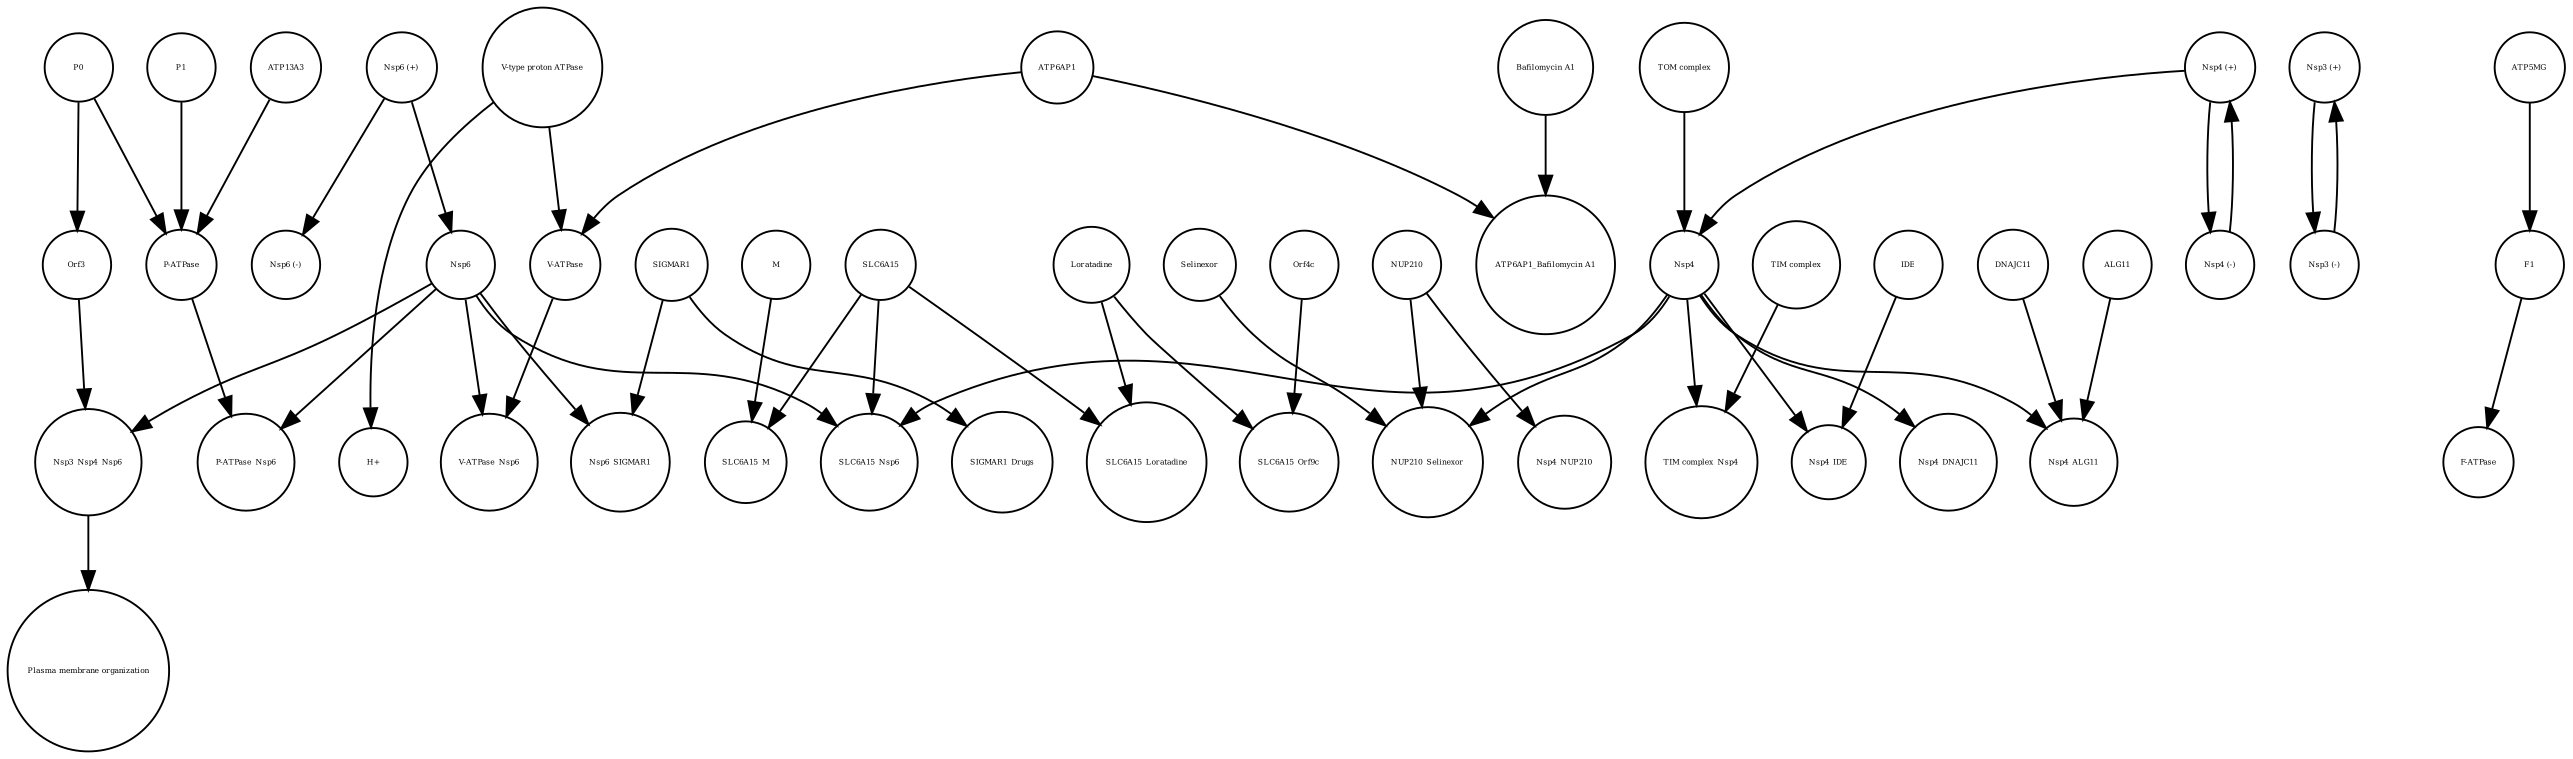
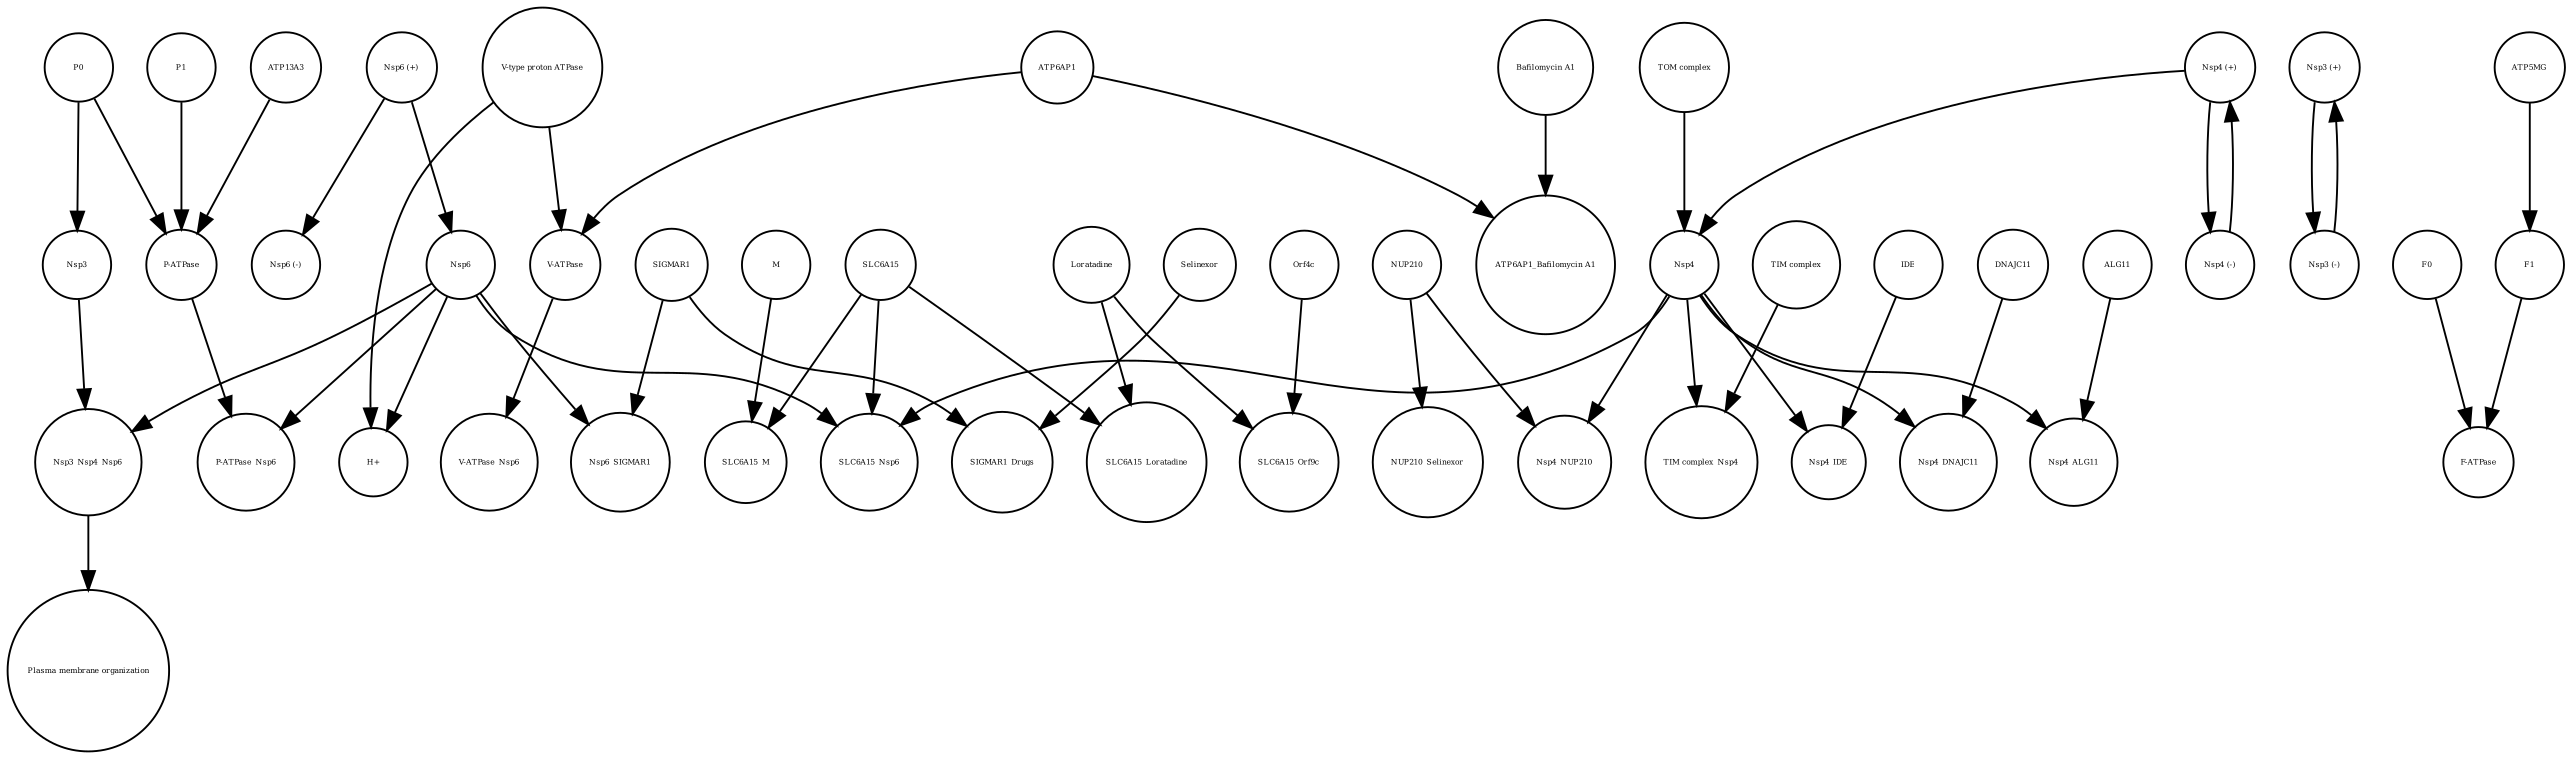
node "Orf3": label "Orf3" -> "Nsp3"
node "F0": added
edge "Nsp6" -> "V-ATPase_Nsp6": now "Nsp6" -> "H+"
edge "DNAJC11" -> "Nsp4_ALG11": now "DNAJC11" -> "Nsp4_DNAJC11"
edge "Selinexor" -> "NUP210_Selinexor": now "Selinexor" -> "SIGMAR1_Drugs"
edge "Nsp4" -> "NUP210_Selinexor": now "Nsp4" -> "Nsp4_NUP210"
